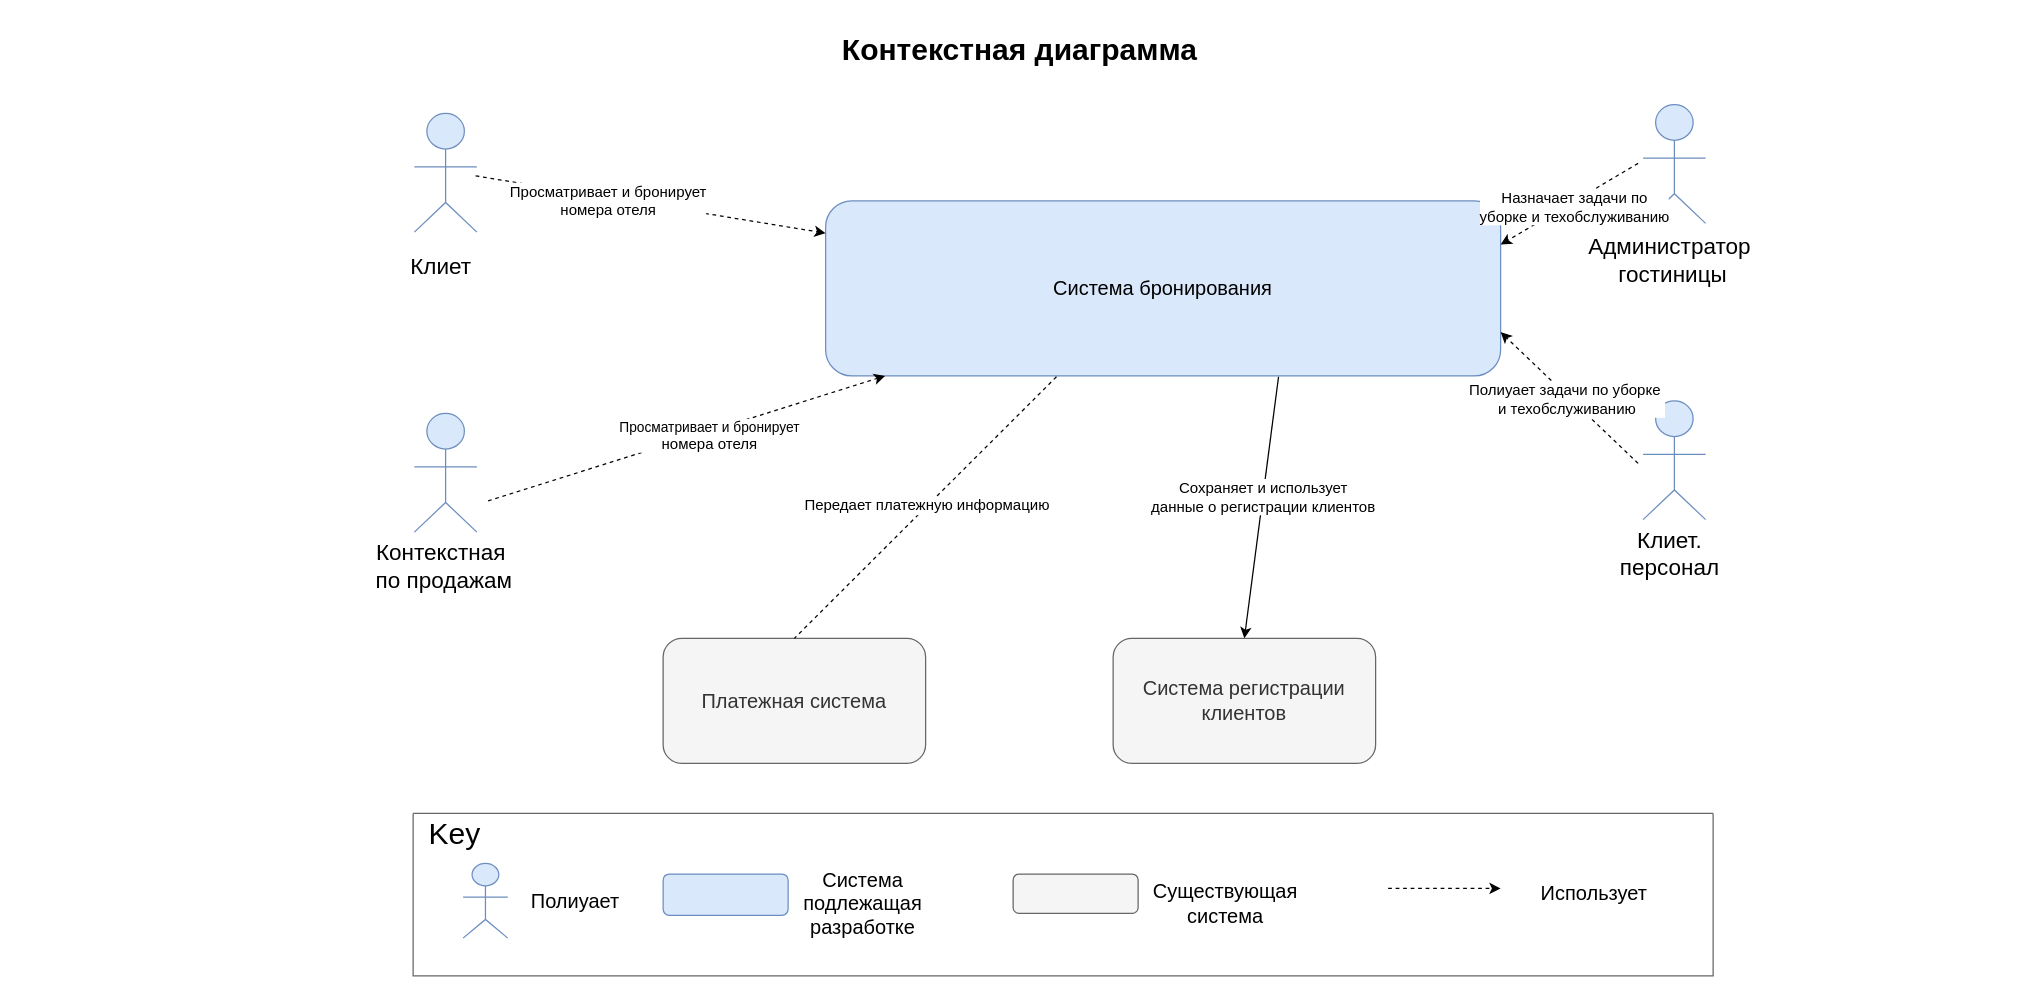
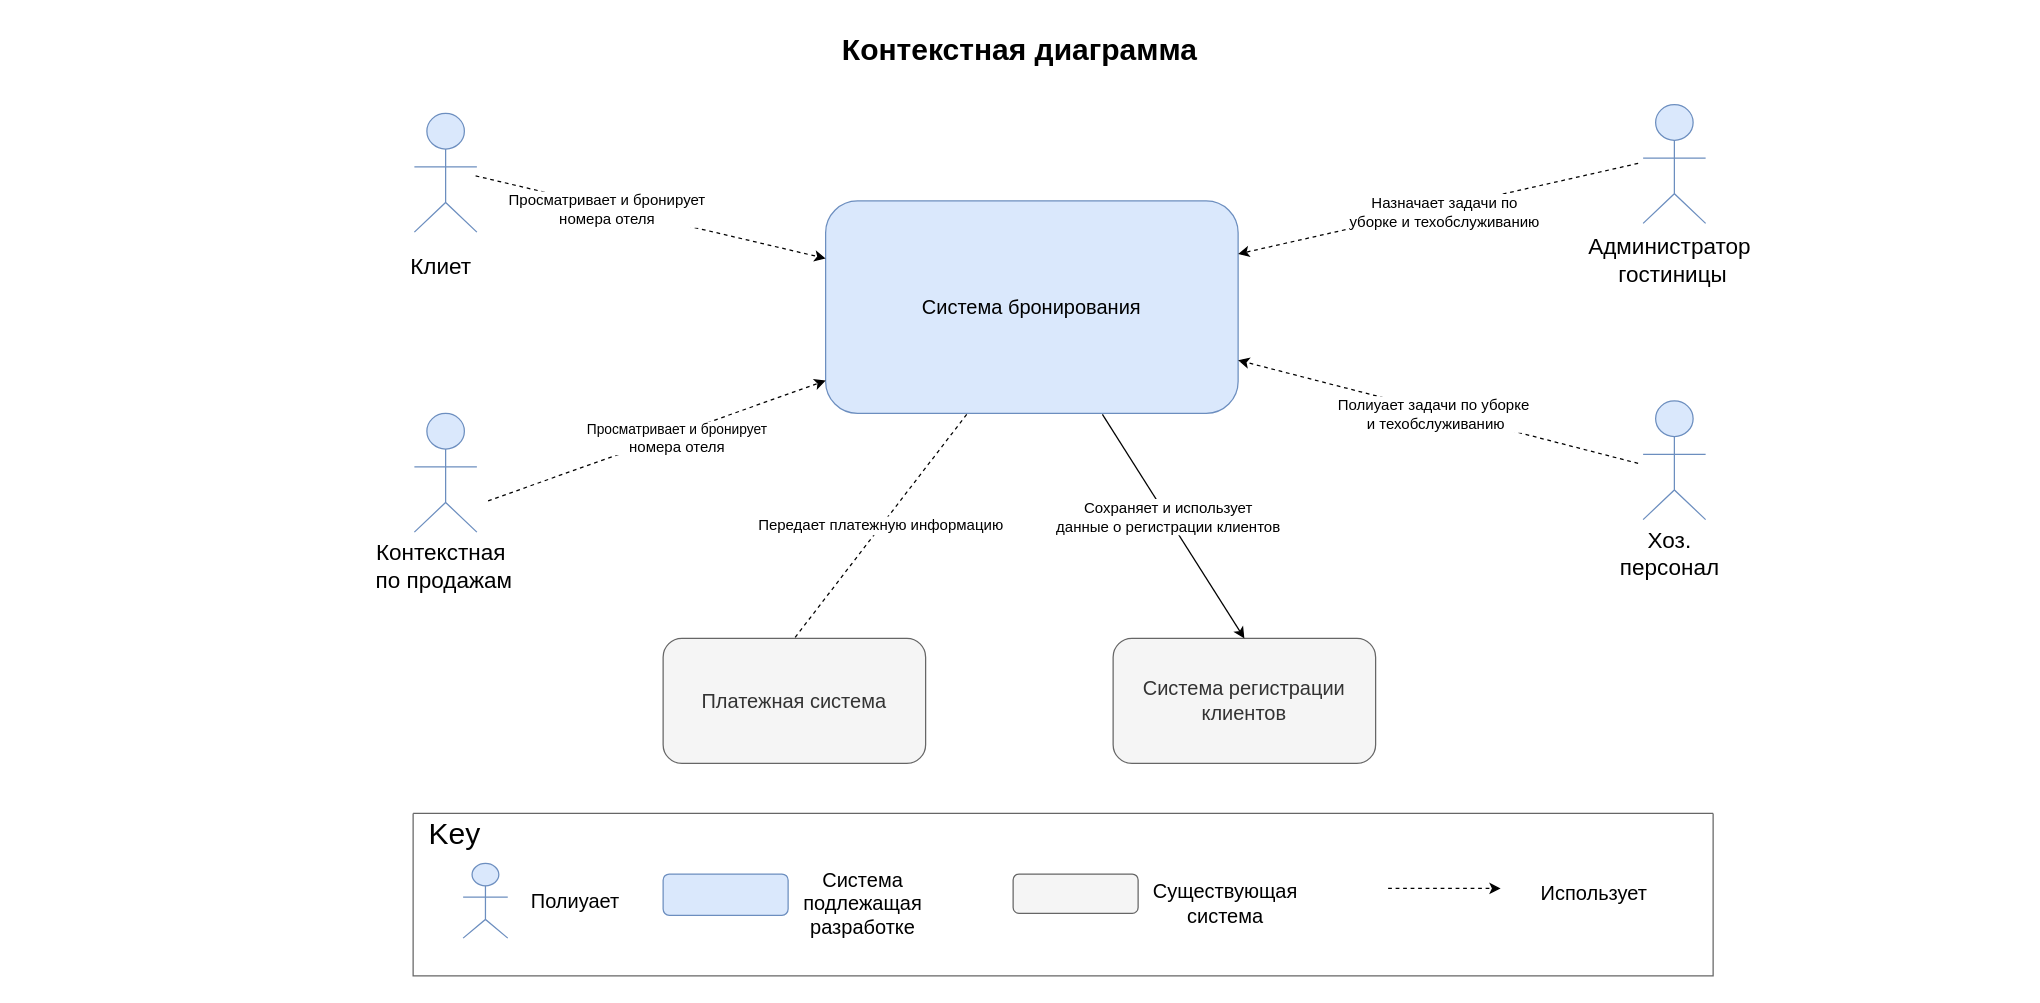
node "Система бронирования": size 675x175 -> 413x213
node "Клиет. персонал": label "Клиет. персонал" -> "Хоз. персонал"
